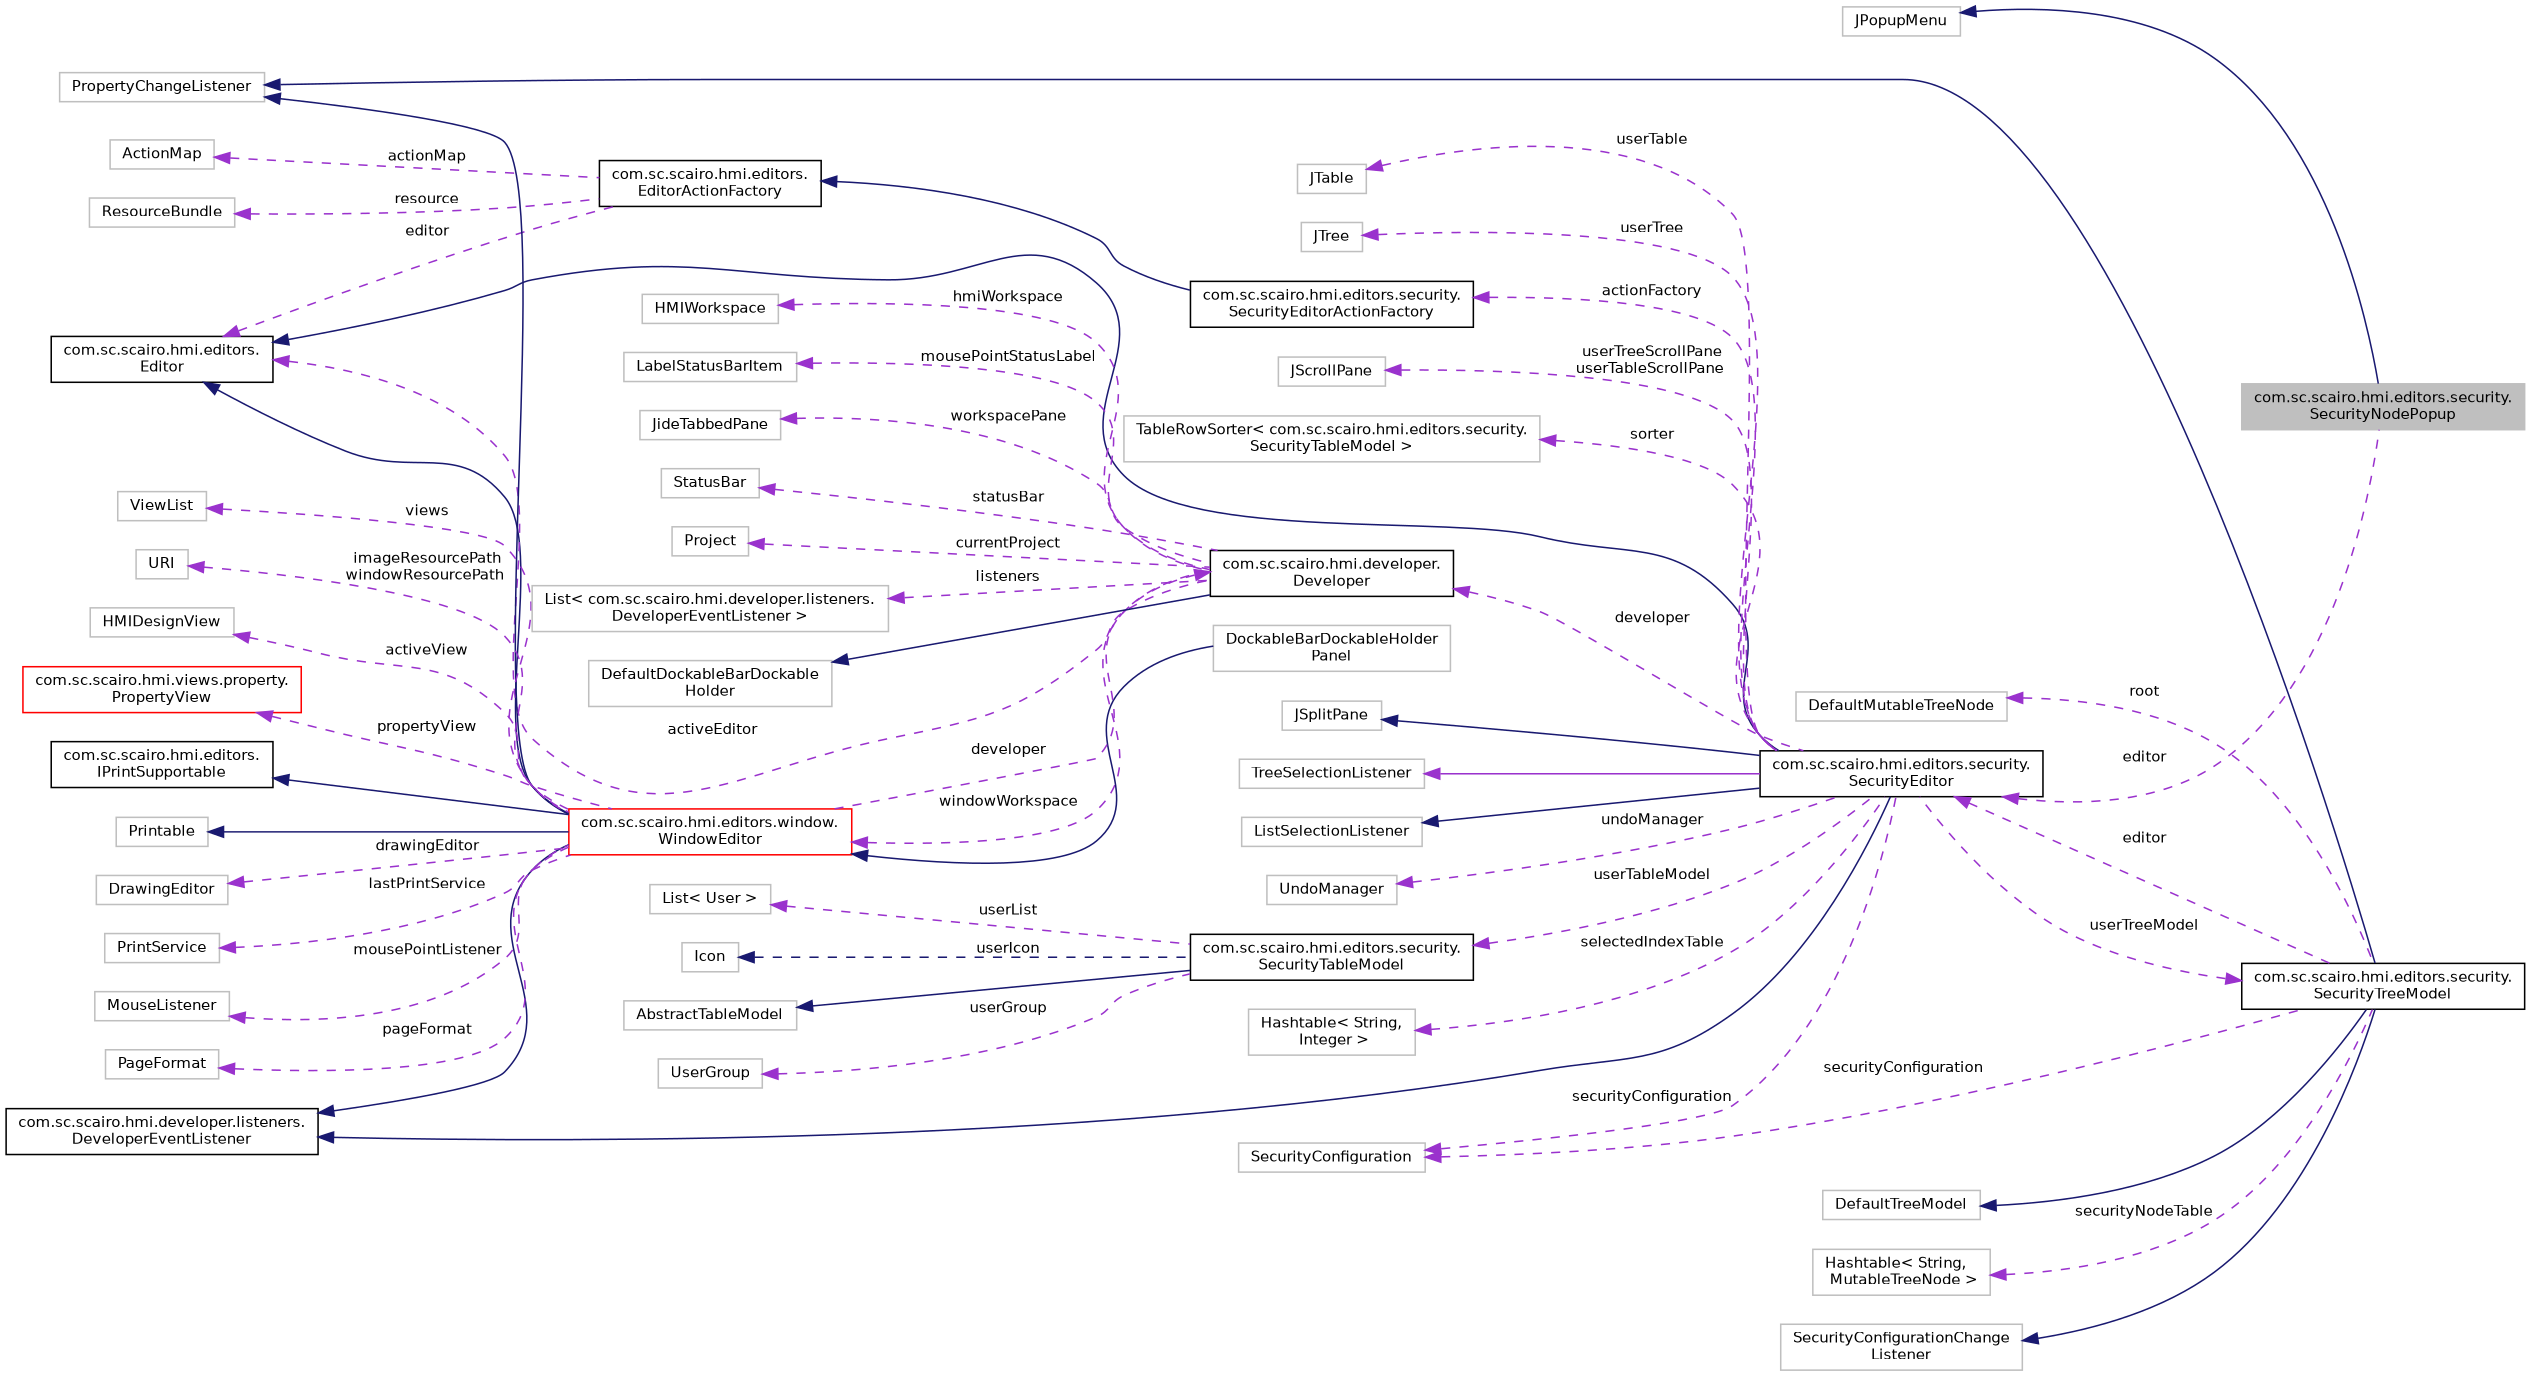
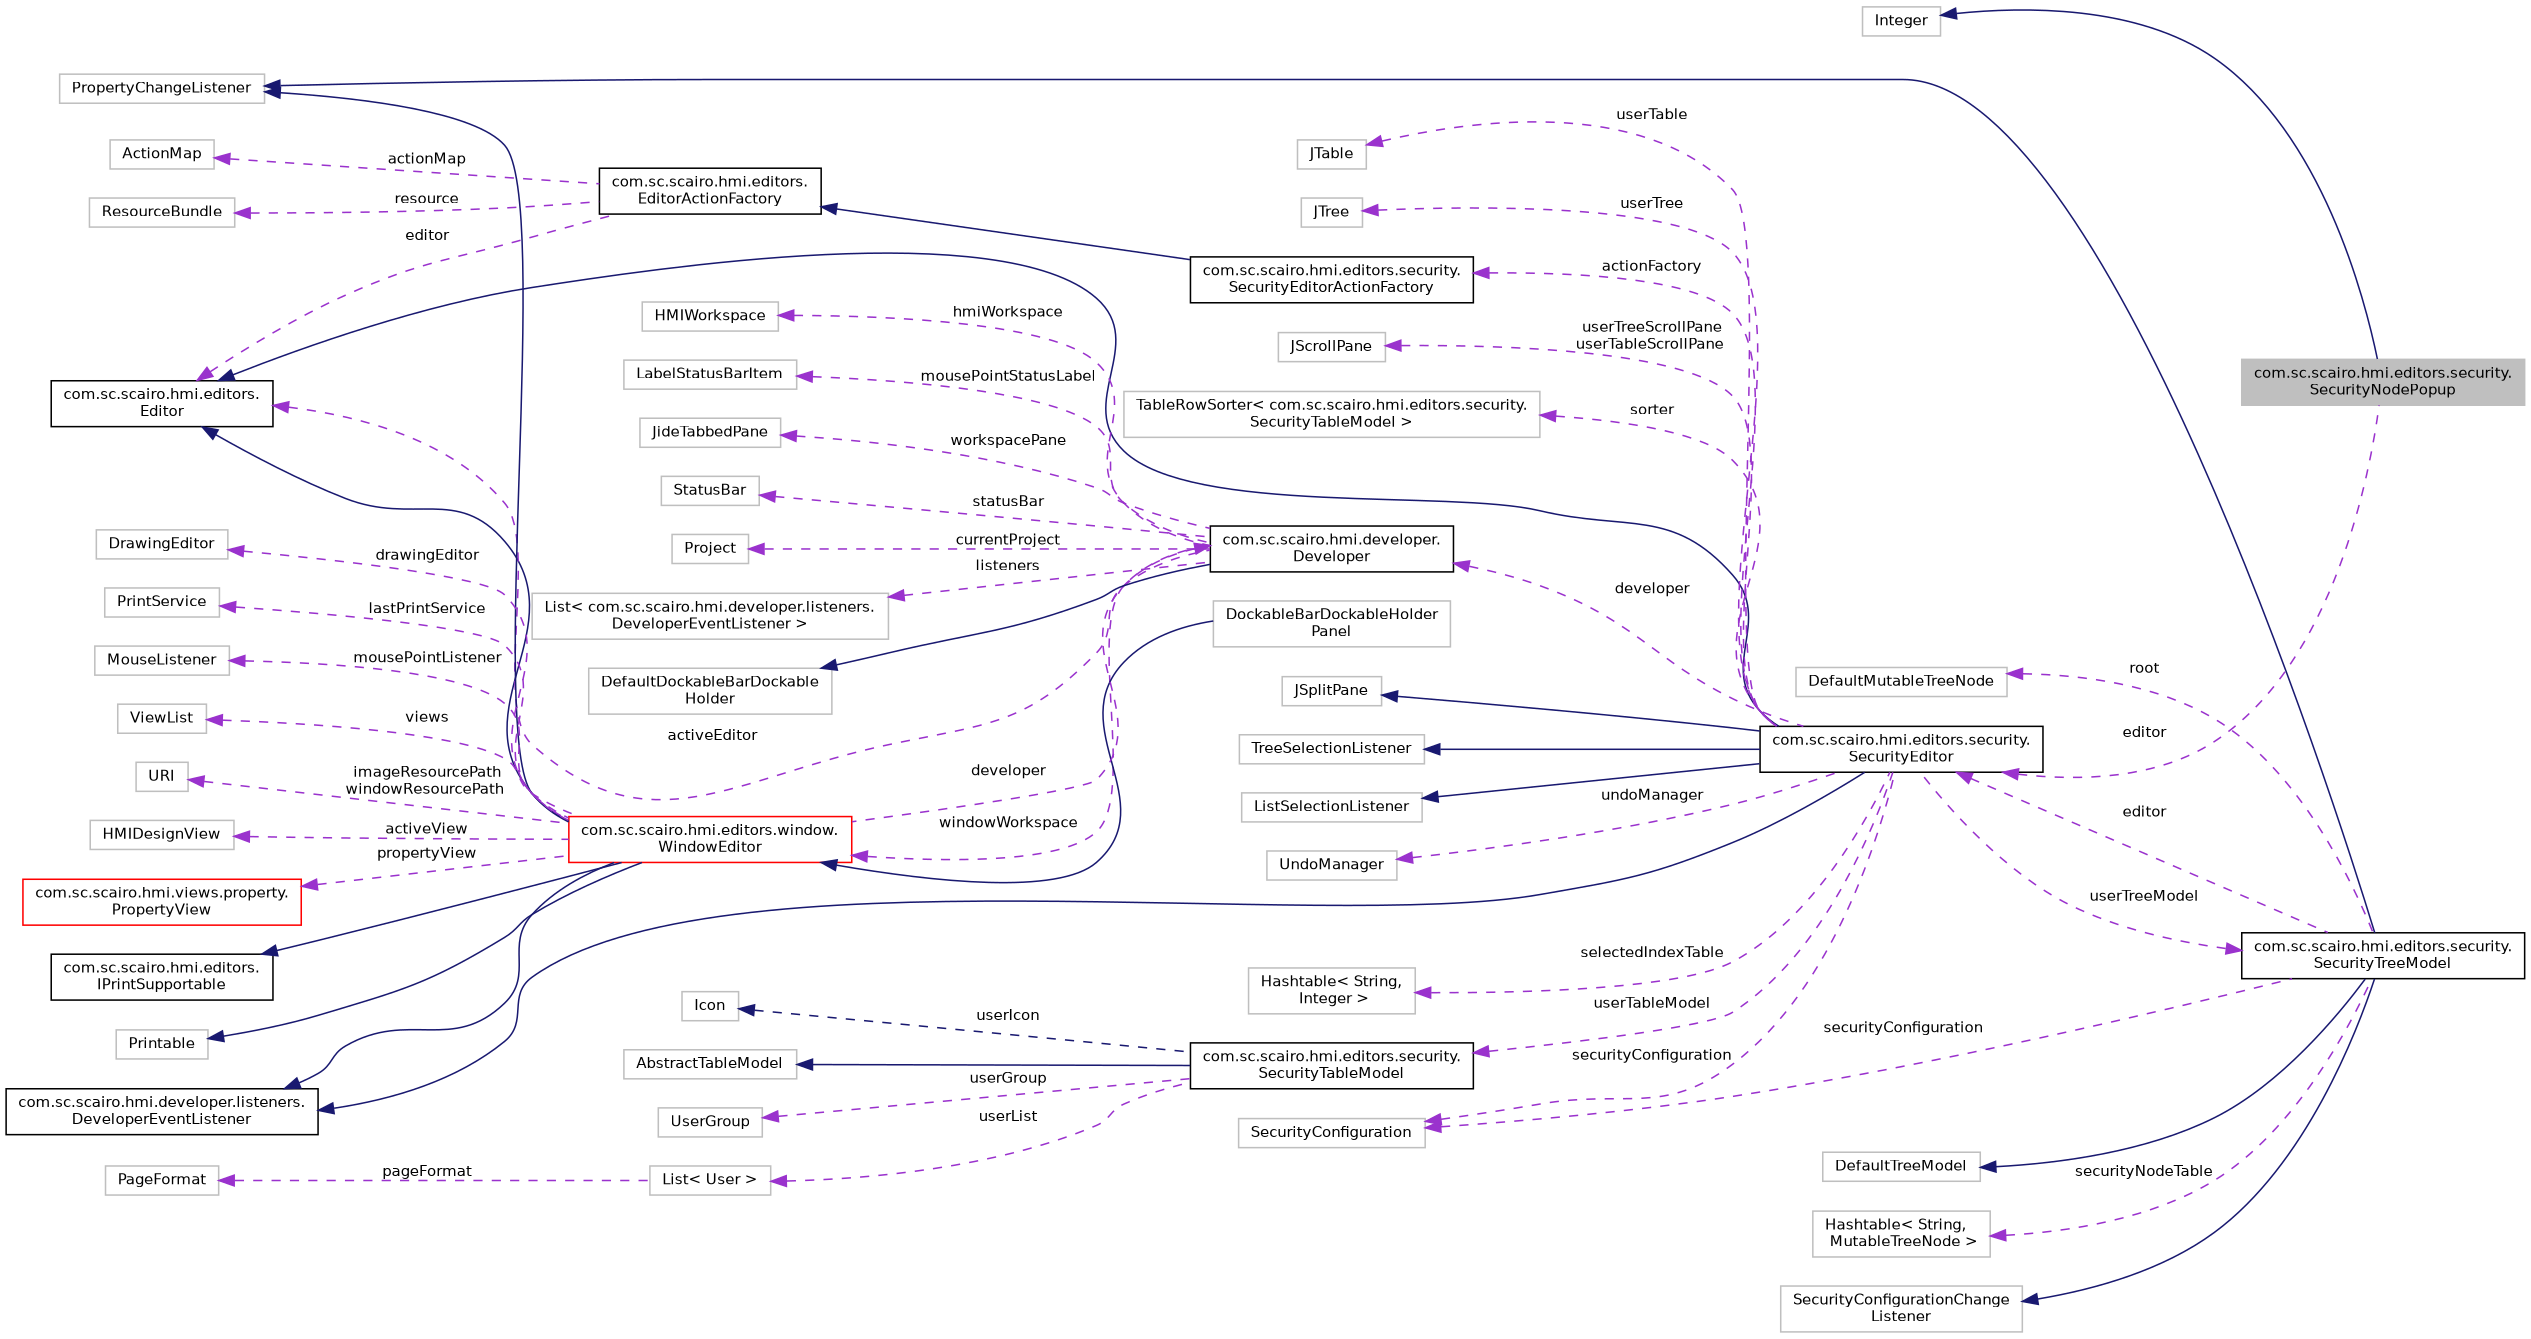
node "JPopupMenu": label "JPopupMenu" -> "Integer"
edge "com.sc.scairo.hmi.editors.security. SecurityEditor" -> "TreeSelectionListener": color darkorchid3 -> midnightblue
edge "com.sc.scairo.hmi.editors.window. WindowEditor" -> "PageFormat": now "List< User >" -> "PageFormat"
